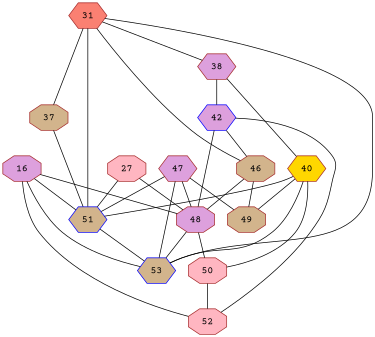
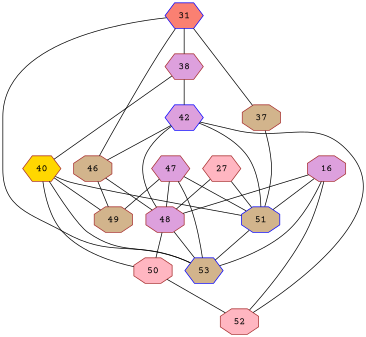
node "31": color brown -> blue
edge "31" -- "51": now "42" -- "51"
node "27": shape octagon -> hexagon
node "51": shape hexagon -> octagon
